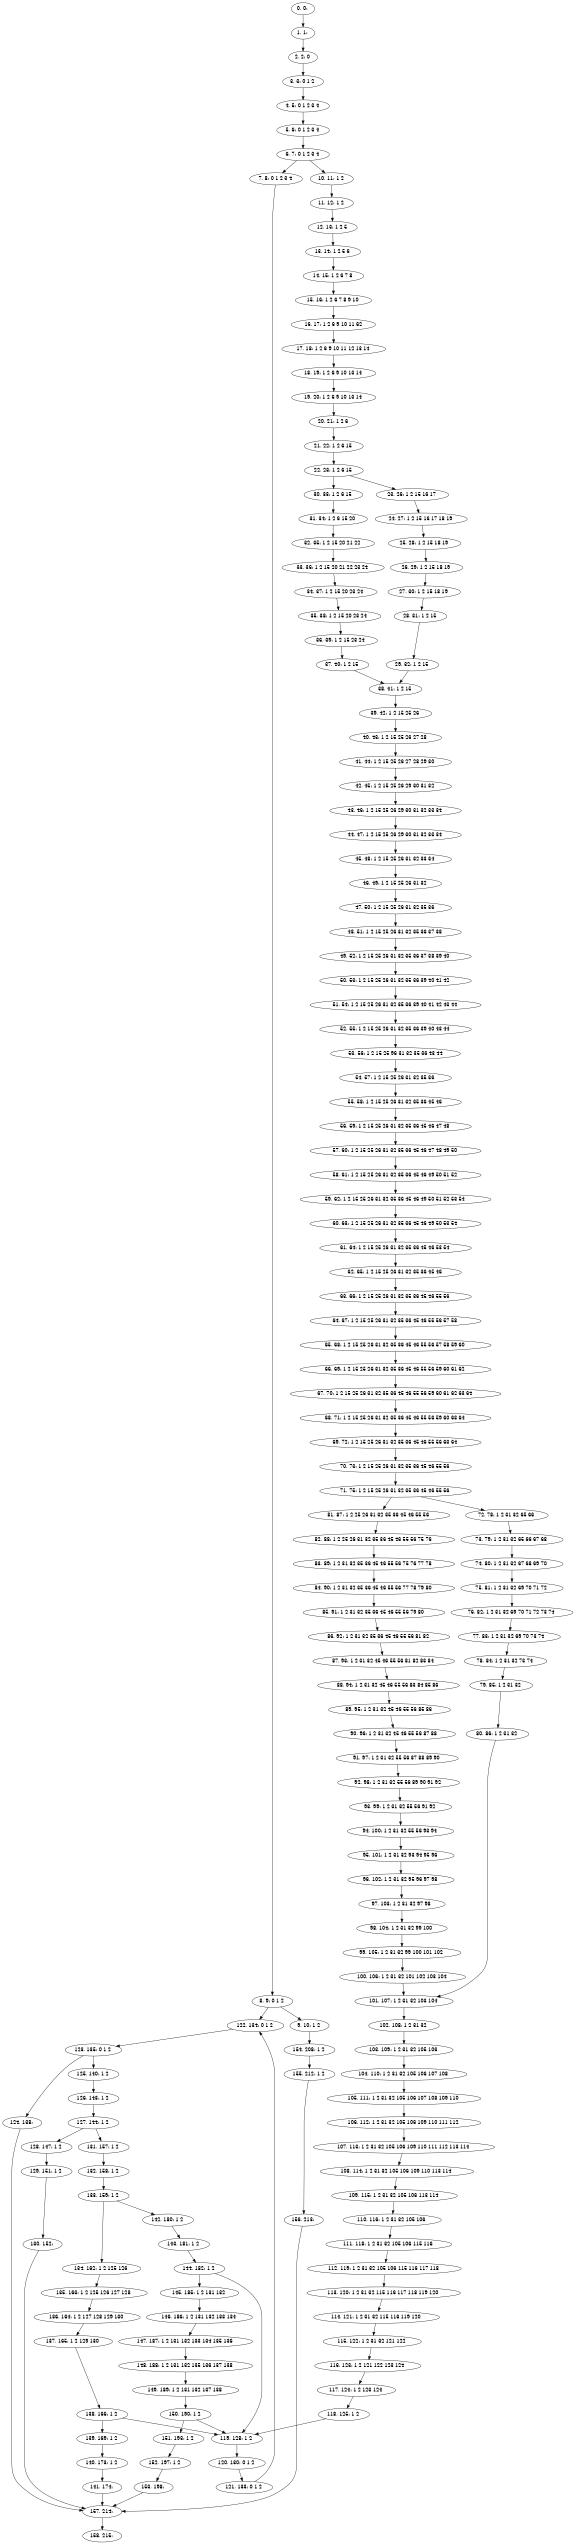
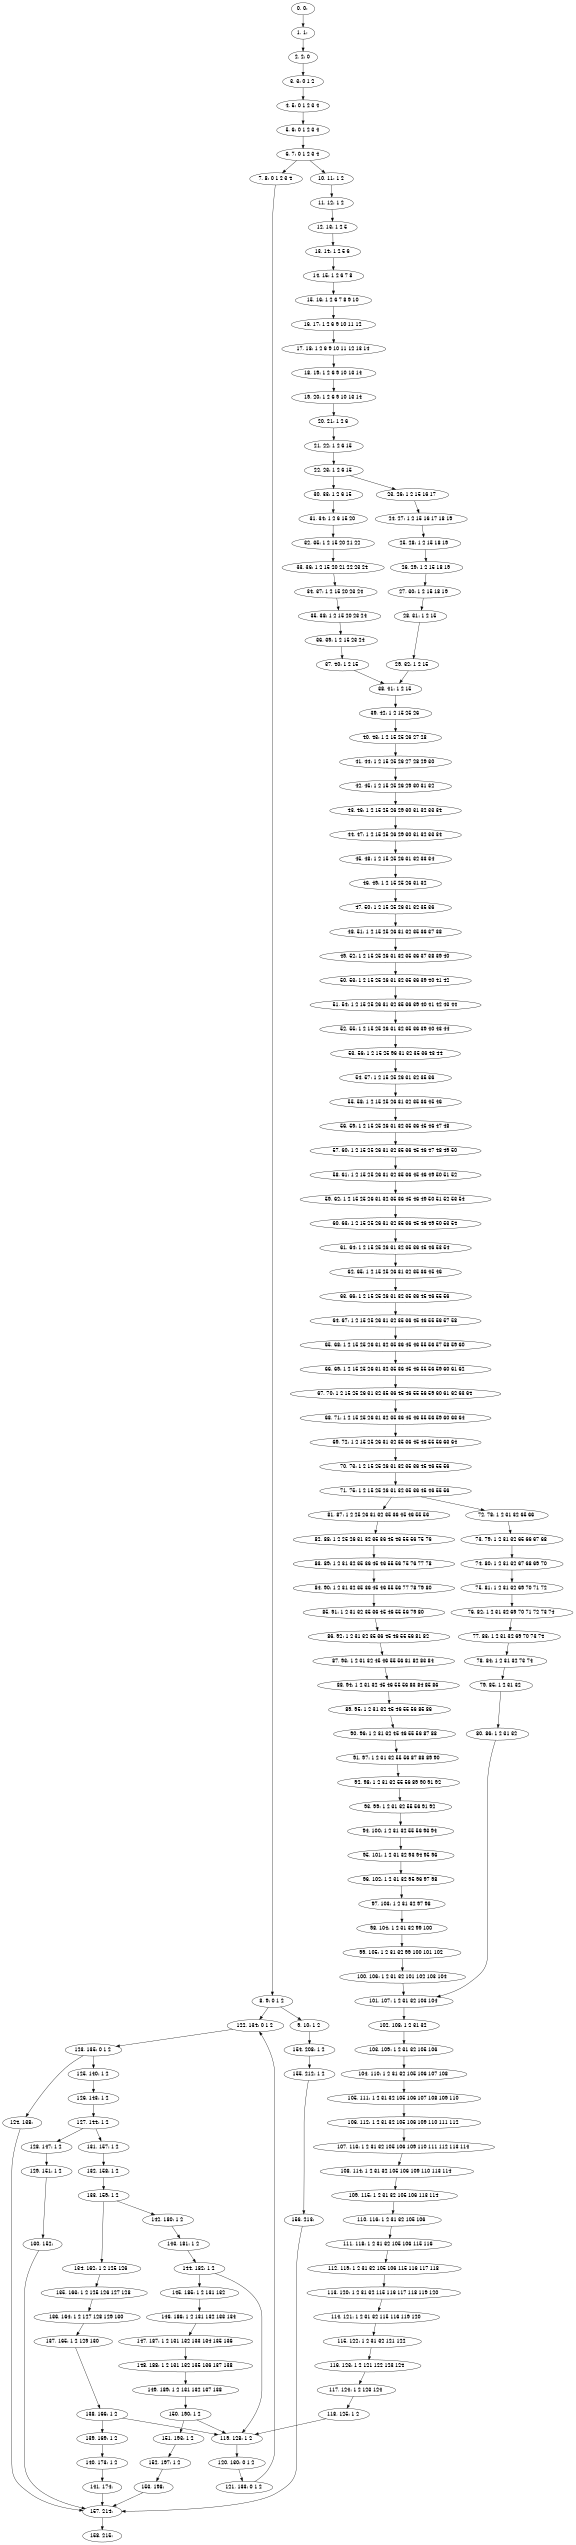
node "16, 17: 1 2 6 9 10 11 62": label "16, 17: 1 2 6 9 10 11 62" -> "16, 17: 1 2 6 9 10 11 12"
